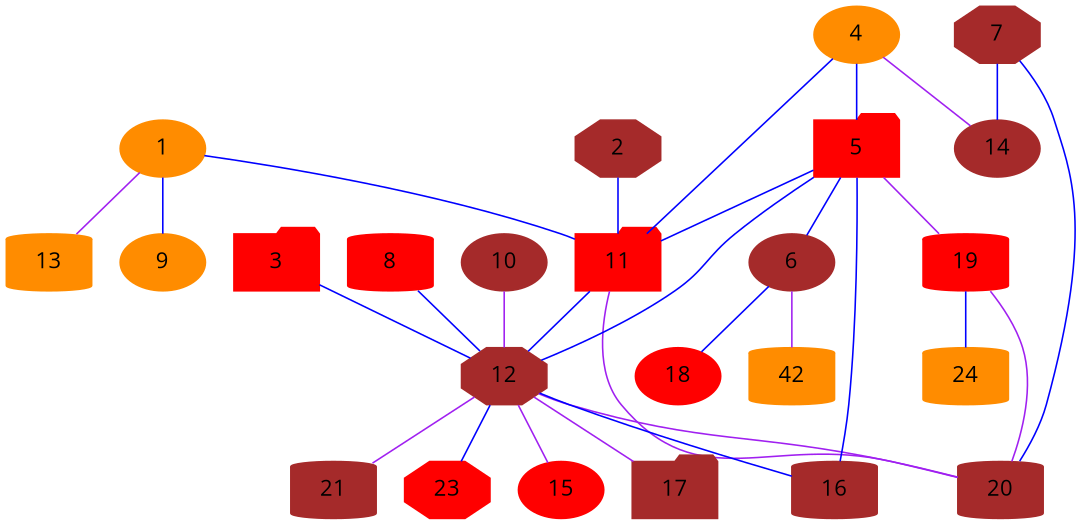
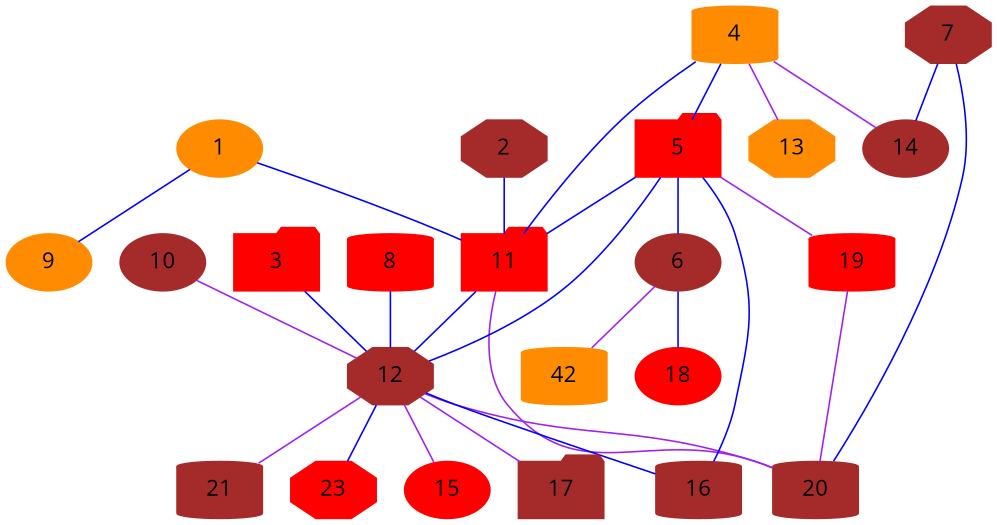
node "4": shape ellipse -> cylinder
edge "1" -- "13": now "4" -- "13"
node "13": shape cylinder -> octagon
node "24": removed
